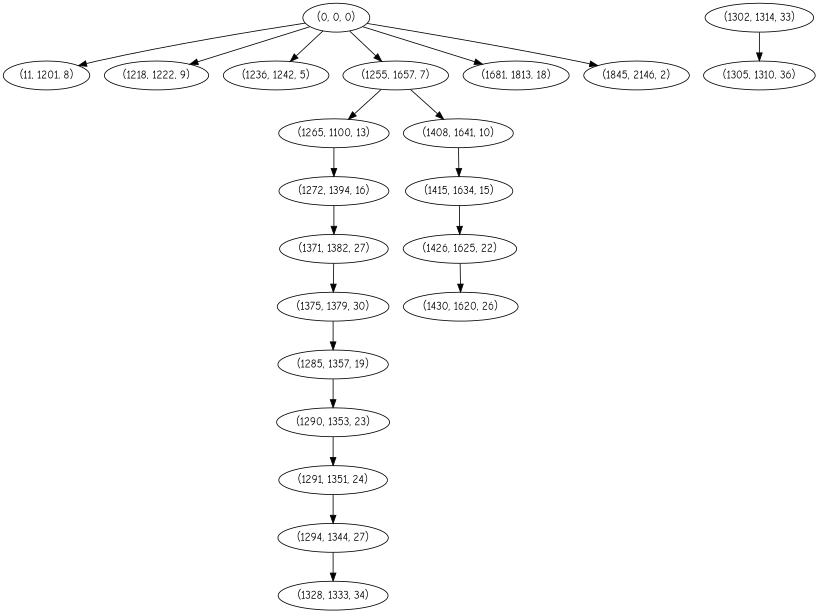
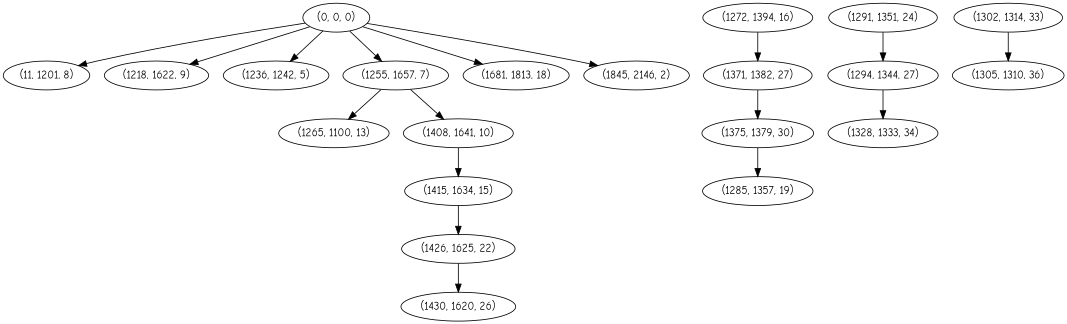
node "(1218, 1222, 9)": label "(1218, 1222, 9)" -> "(1218, 1622, 9)"
edge "(1265, 1100, 13)" -> "(1272, 1394, 16)": removed
node "(1290, 1353, 23)": removed
